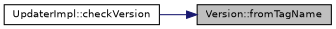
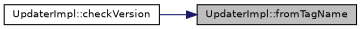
node "Version::fromTagName": label "Version::fromTagName" -> "UpdaterImpl::fromTagName"
